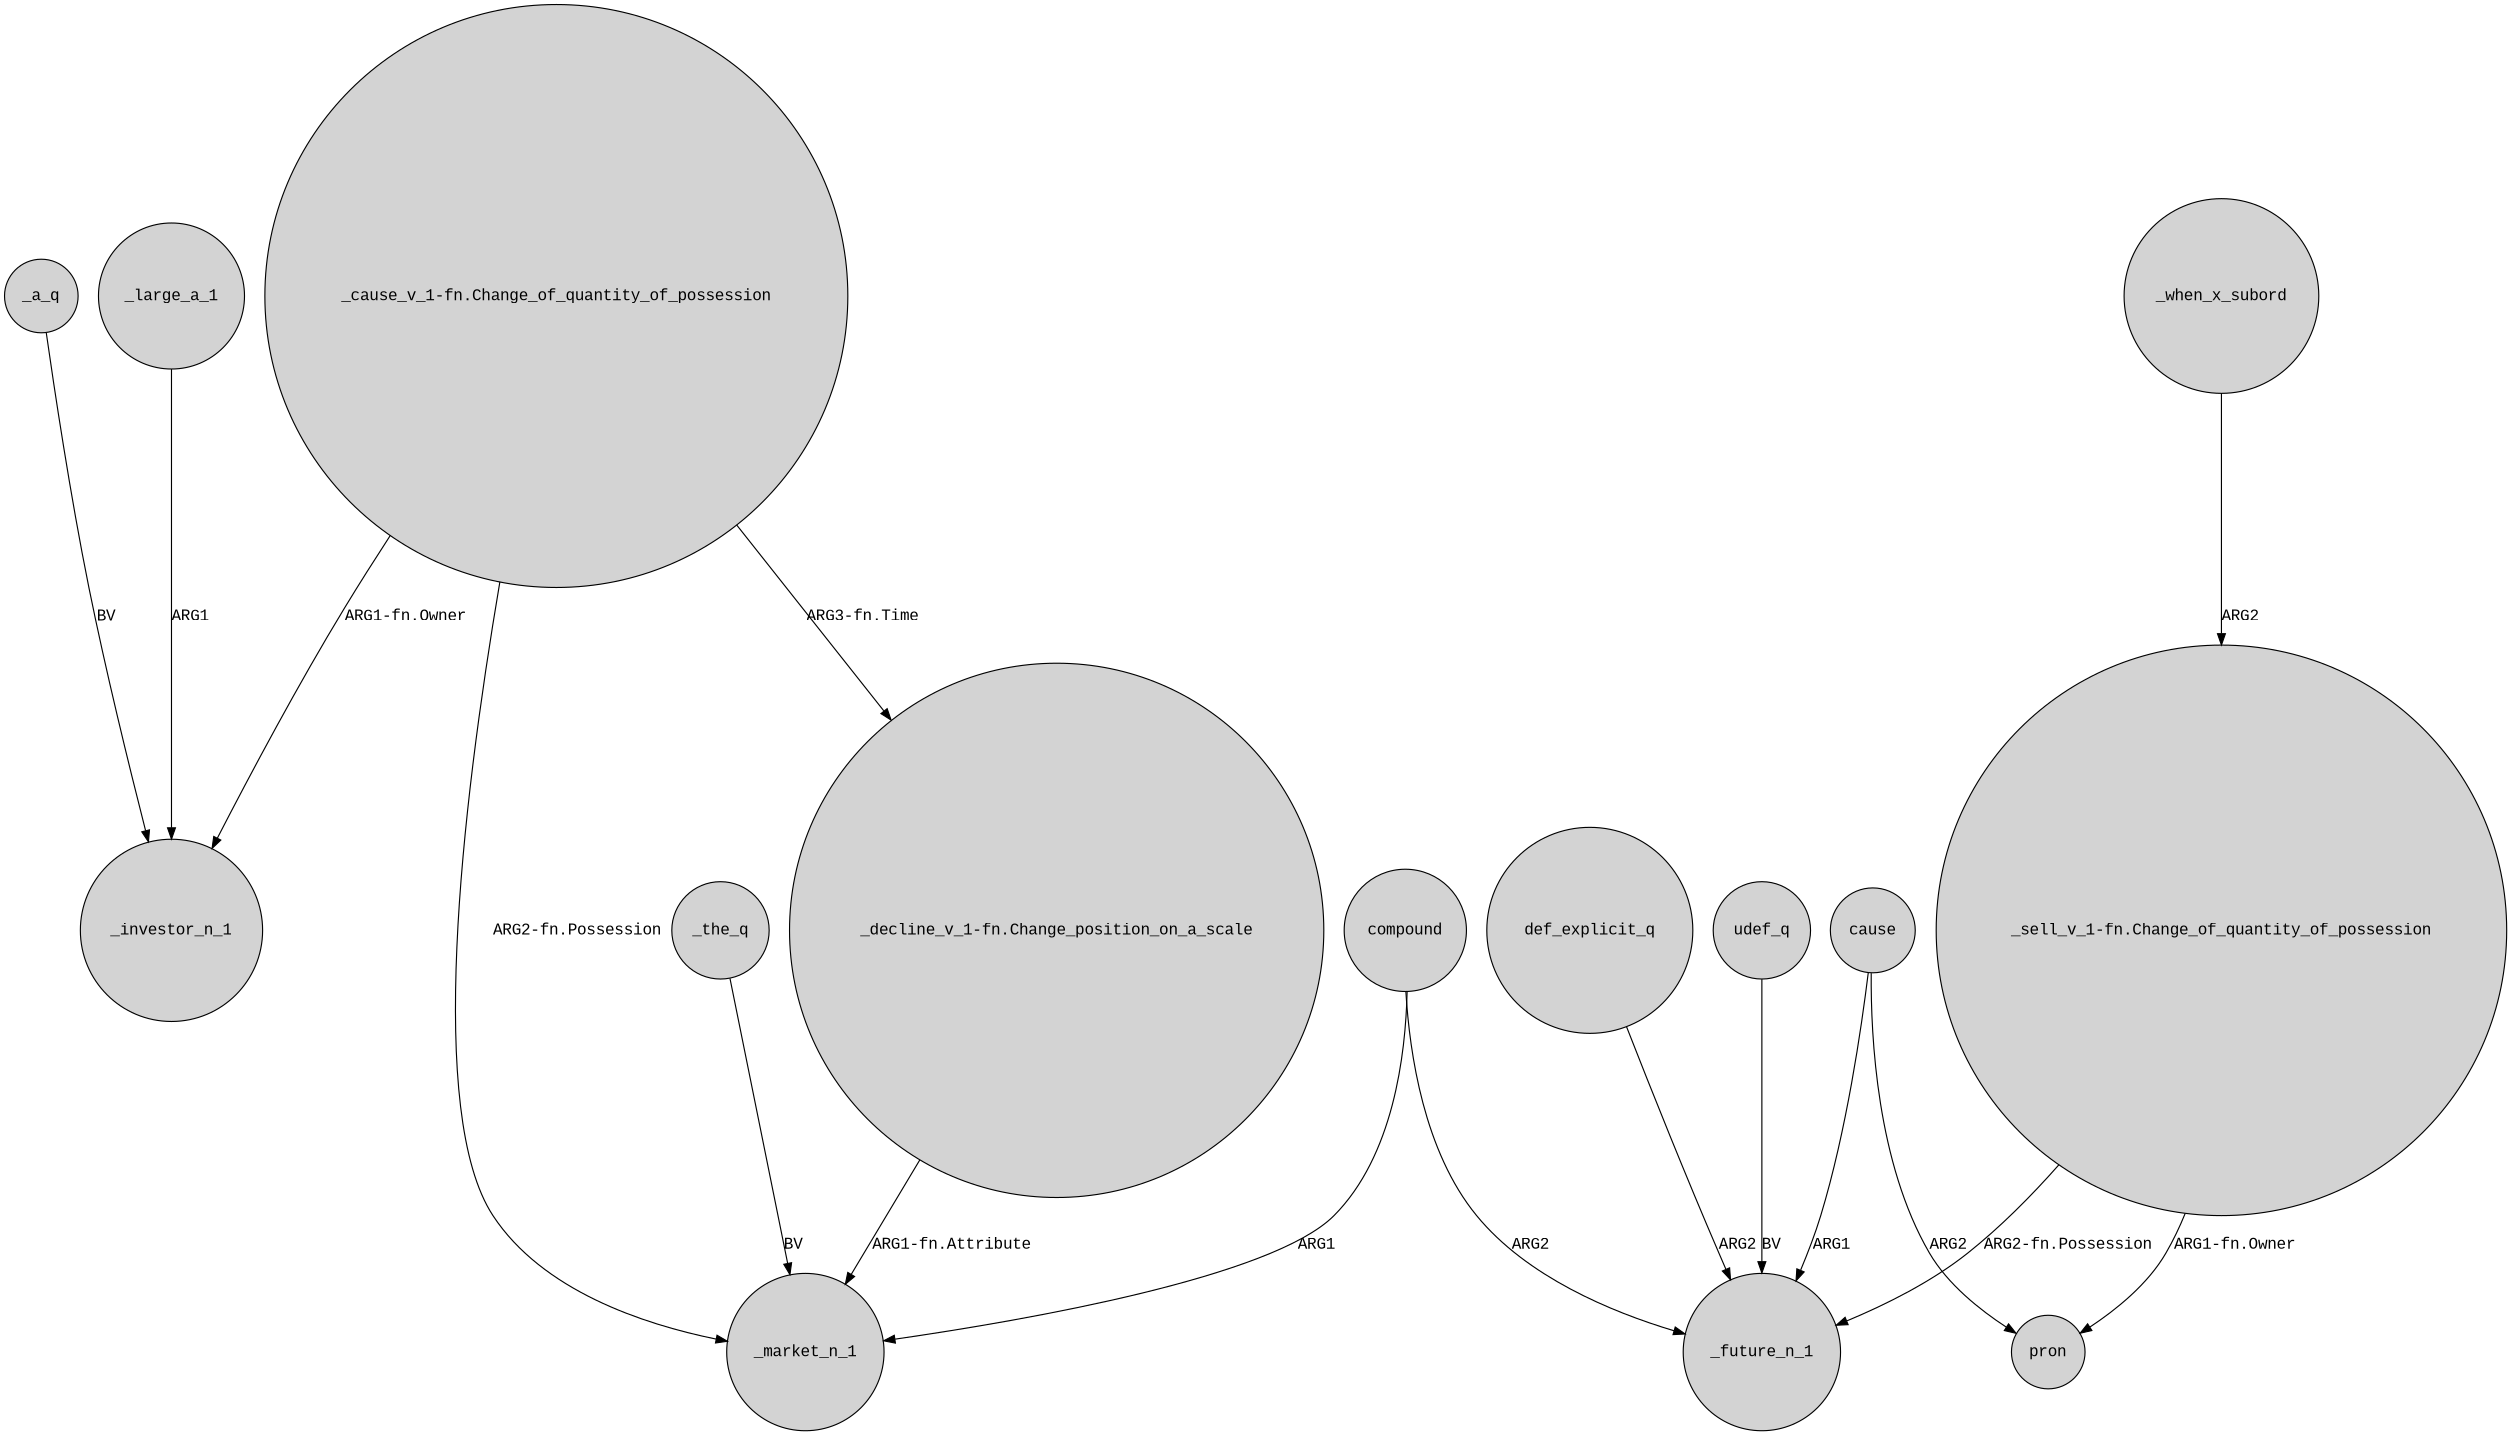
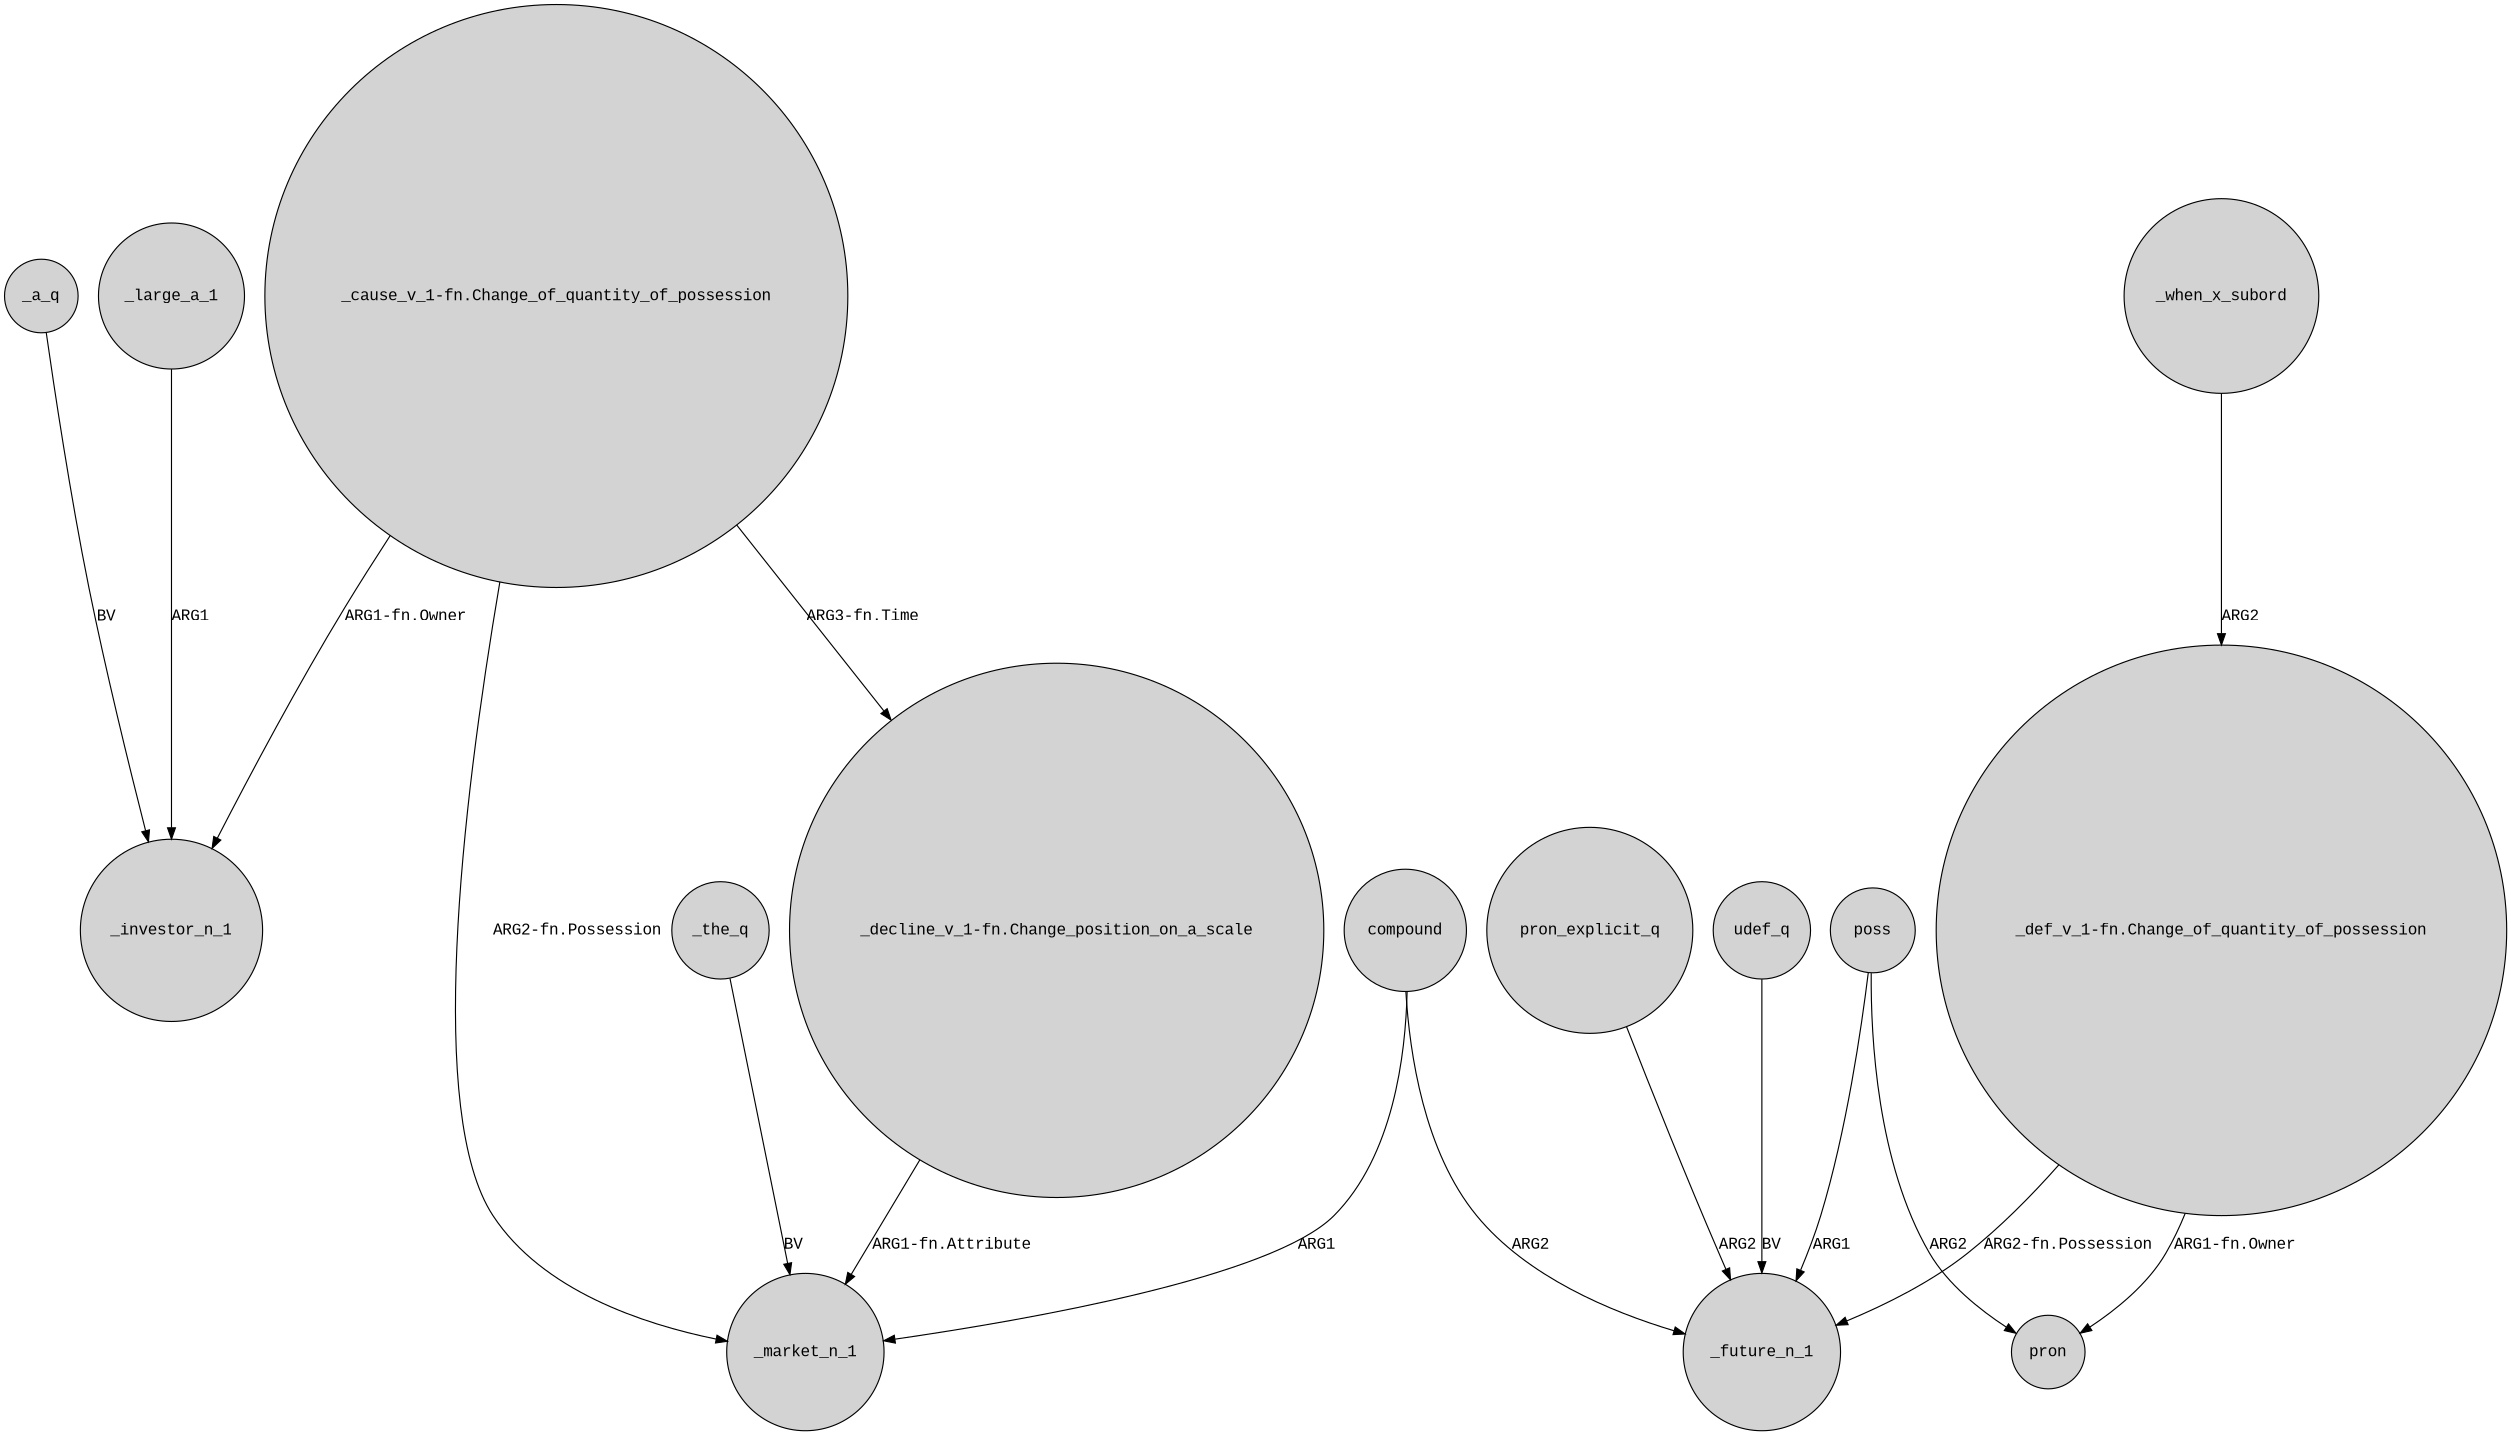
node "def_explicit_q": label "def_explicit_q" -> "pron_explicit_q"
node "cause": label "cause" -> "poss"
node "_sell_v_1-fn.Change_of_quantity_of_possession": label "_sell_v_1-fn.Change_of_quantity_of_possession" -> "_def_v_1-fn.Change_of_quantity_of_possession"
